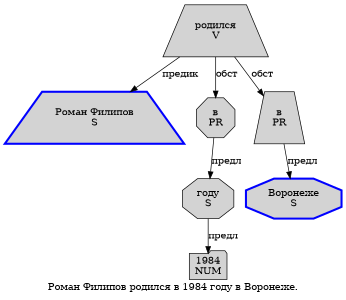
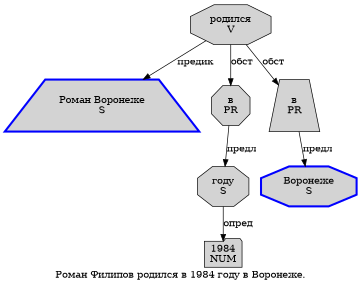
node "родился V": shape trapezium -> octagon
node "Роман Филипов S": label "Роман Филипов S" -> "Роман Воронеже S"
edge "году S" -> "1984 NUM": label "предл" -> "опред"
